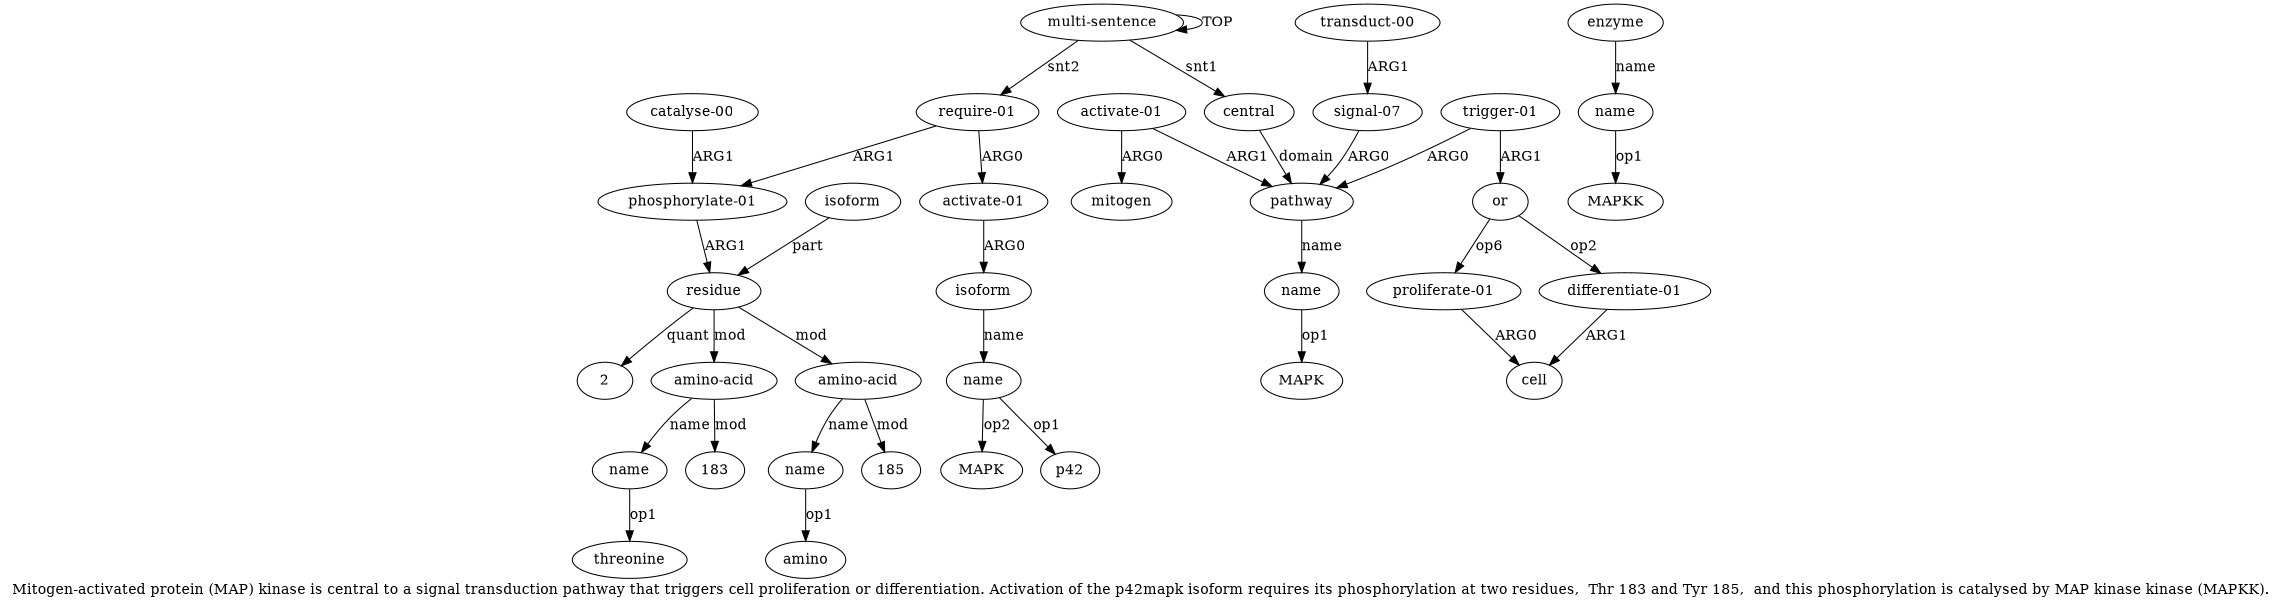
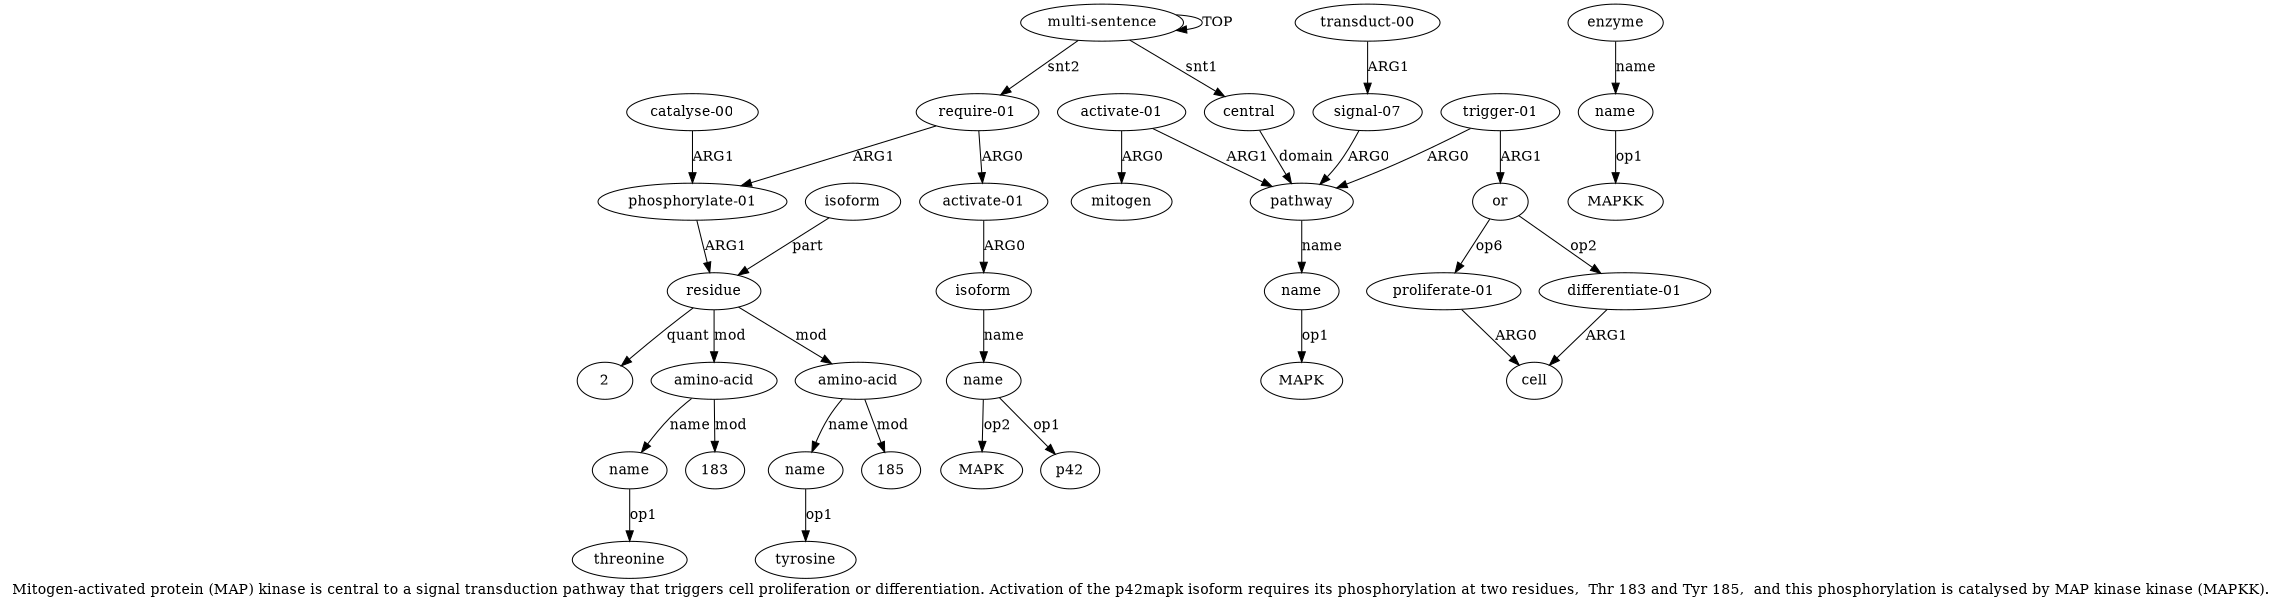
node "amino": label "amino" -> "tyrosine"
